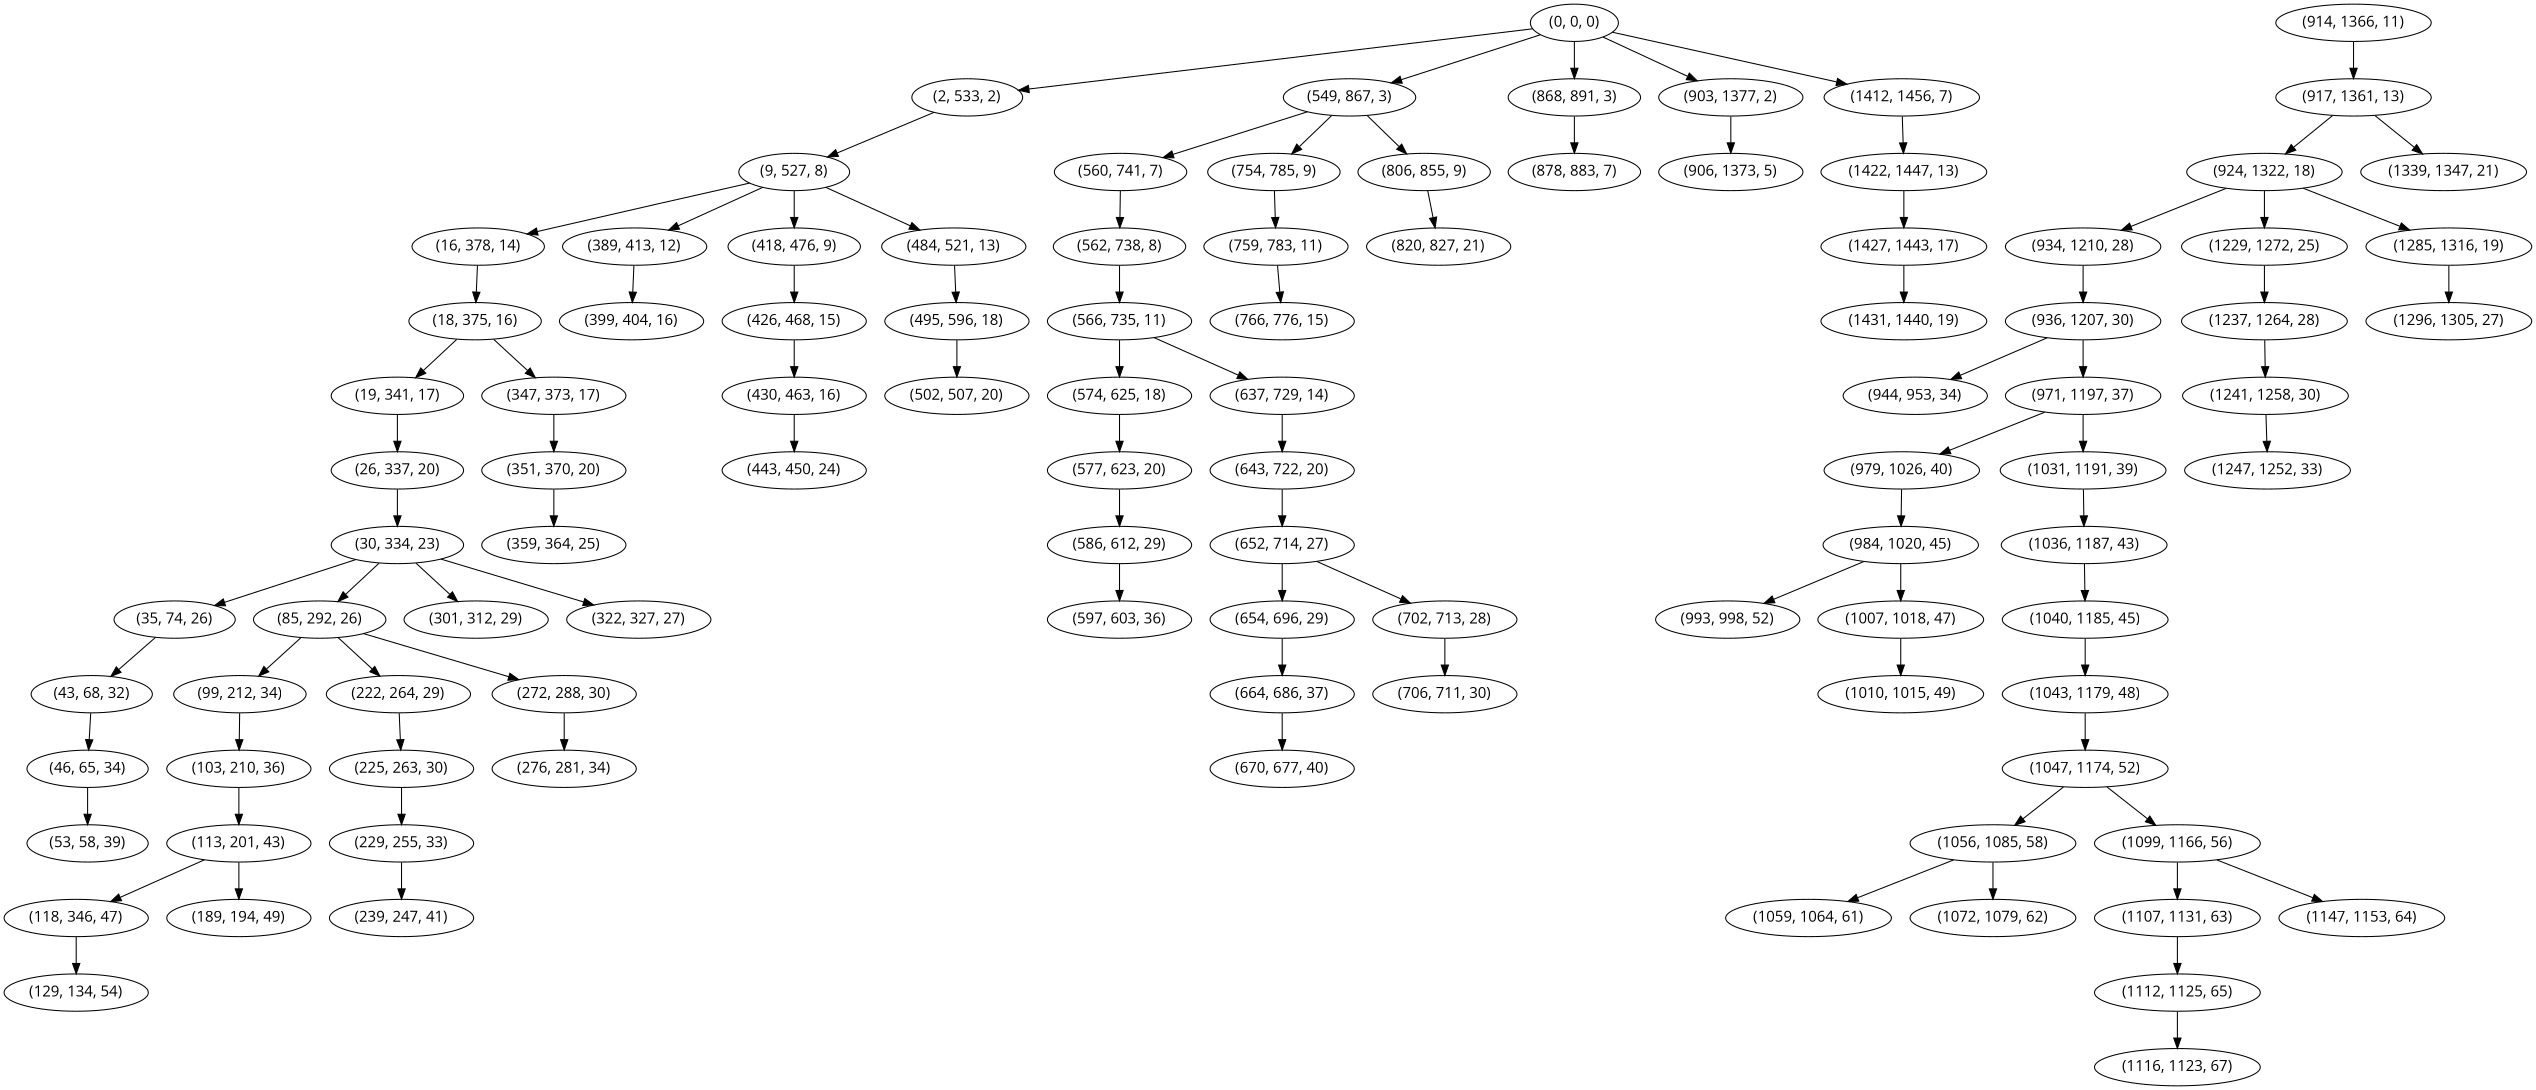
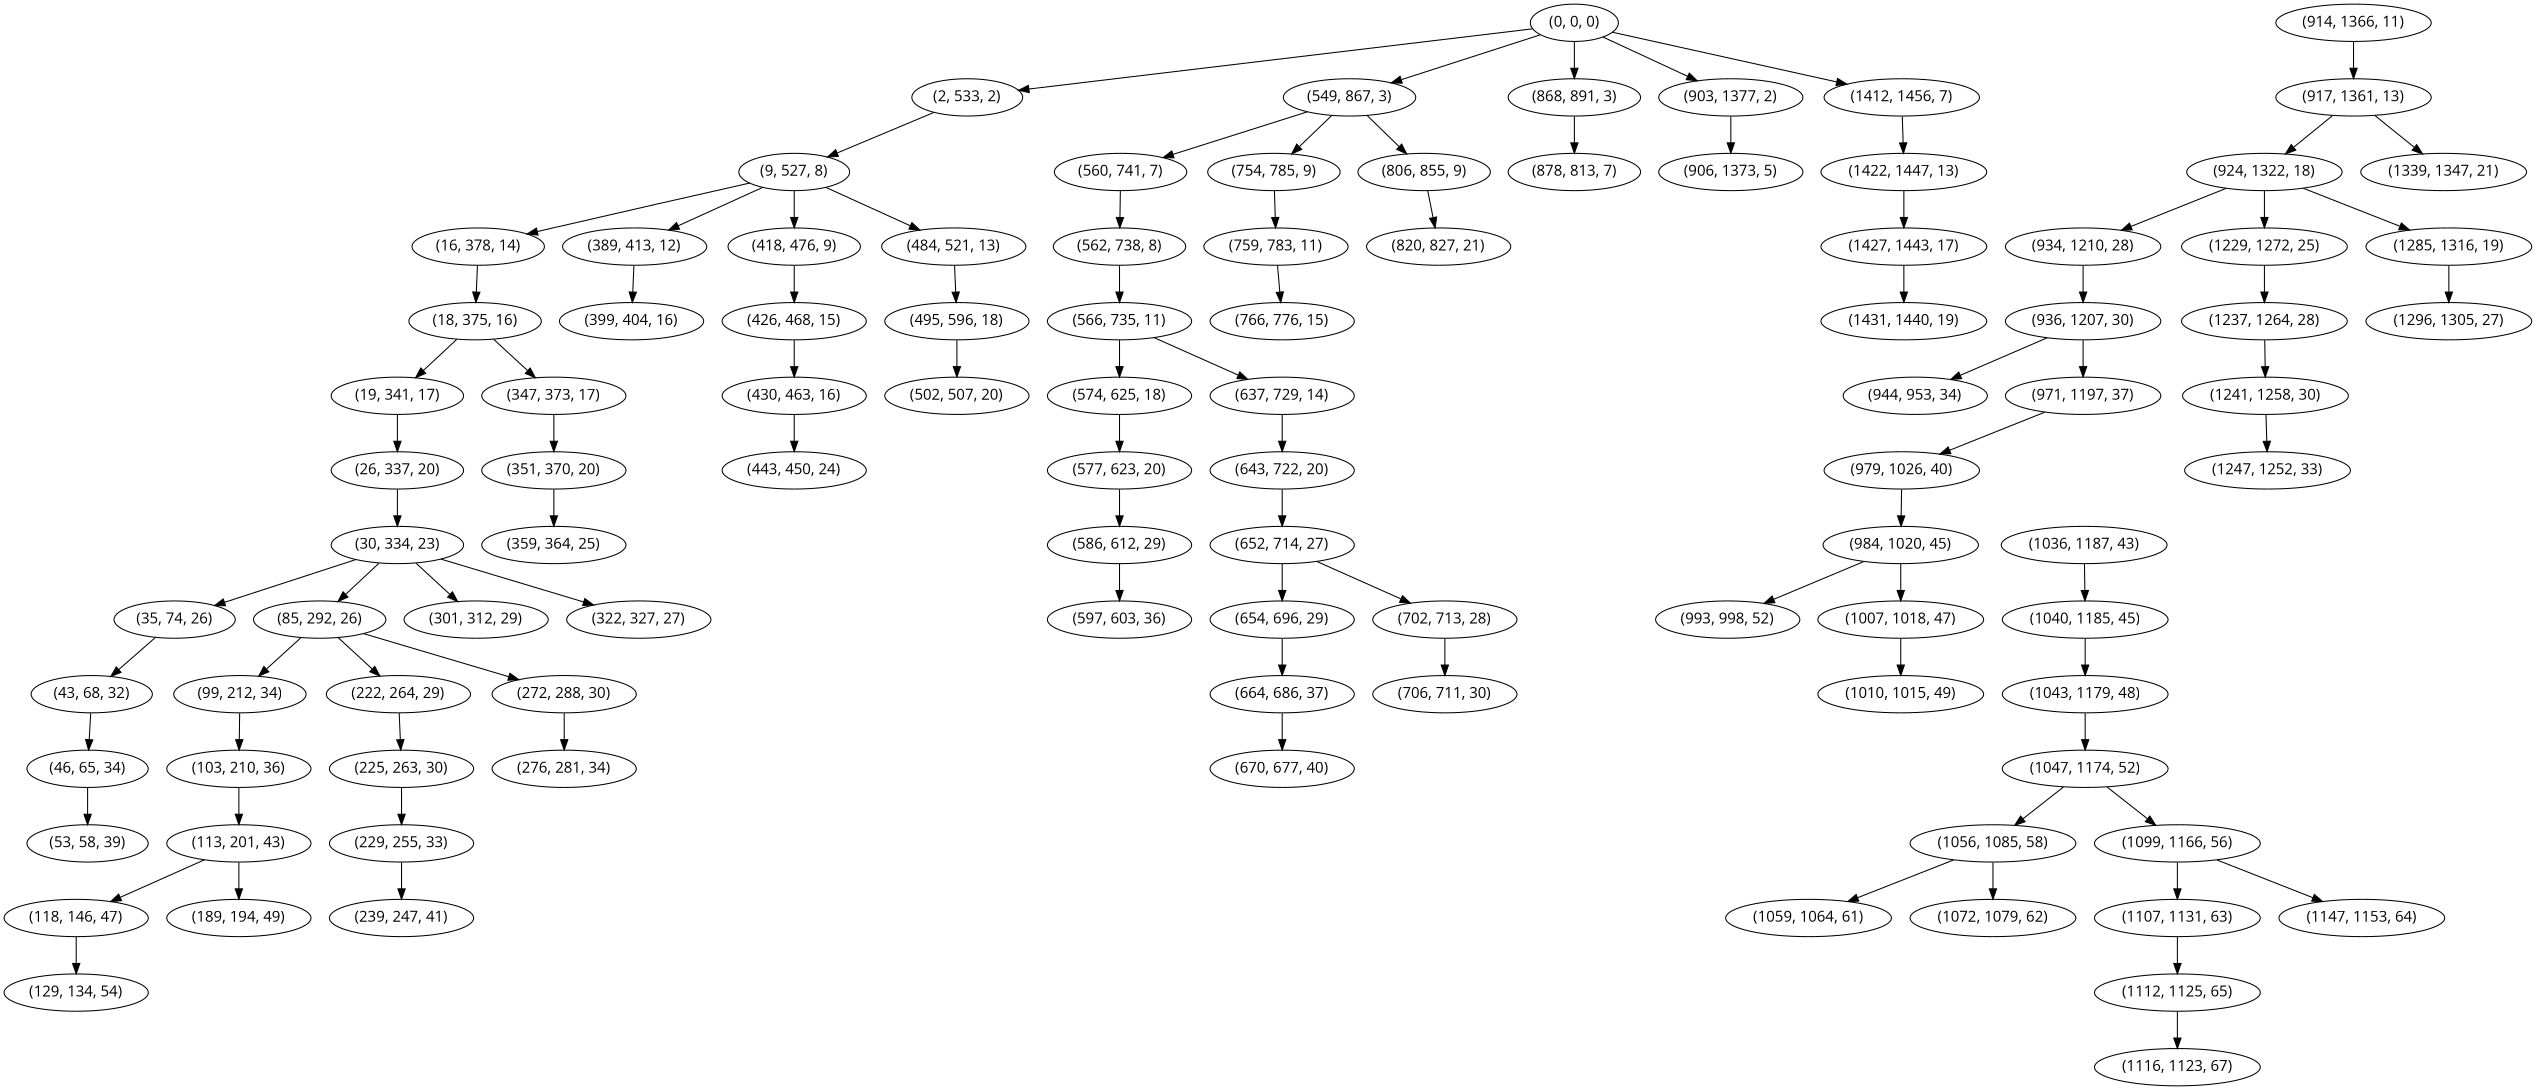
node "(878, 883, 7)": label "(878, 883, 7)" -> "(878, 813, 7)"
node "(1031, 1191, 39)": removed
node "(118, 346, 47)": label "(118, 346, 47)" -> "(118, 146, 47)"
